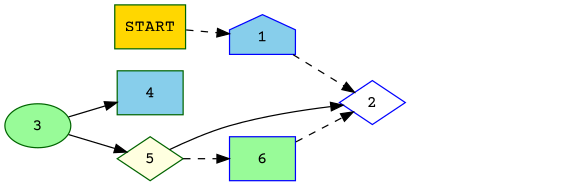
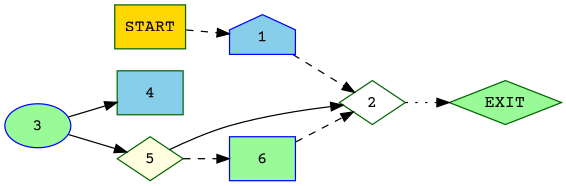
node "2": color blue -> darkgreen
node "EXIT": added
node "3": color darkgreen -> blue
